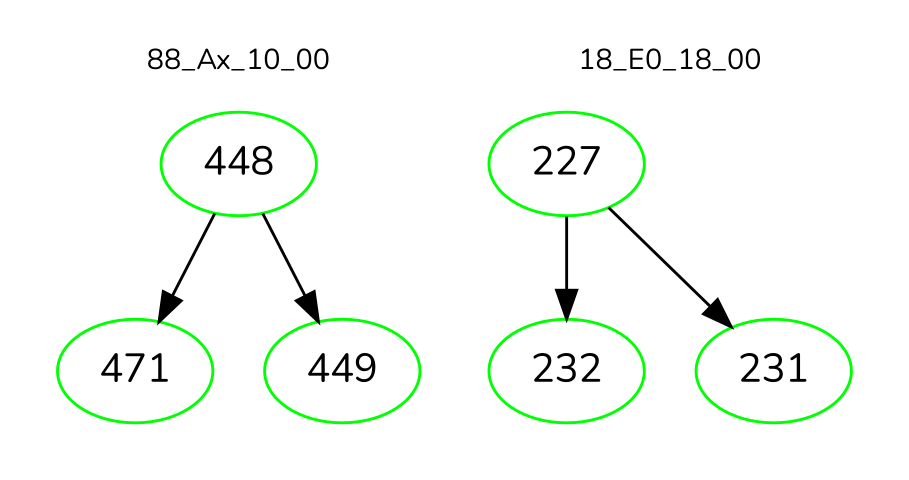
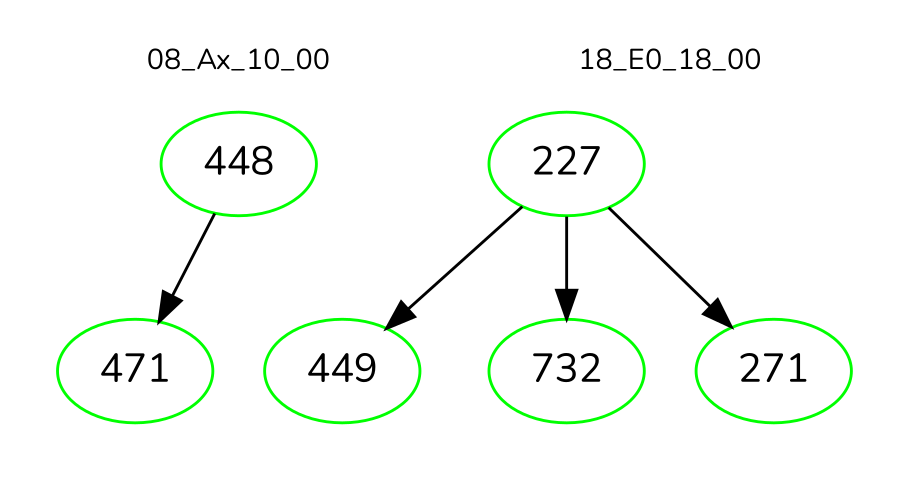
cluster "88_Ax_10_00": label "88_Ax_10_00" -> "08_Ax_10_00"
edge "448" -> "449": now "227" -> "449"
node "232": label "232" -> "732"
node "231": label "231" -> "271"
